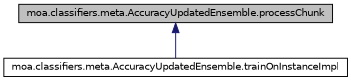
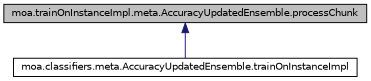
node "moa.classifiers.meta.AccuracyUpdatedEnsemble.processChunk": label "moa.classifiers.meta.AccuracyUpdatedEnsemble.processChunk" -> "moa.trainOnInstanceImpl.meta.AccuracyUpdatedEnsemble.processChunk"
